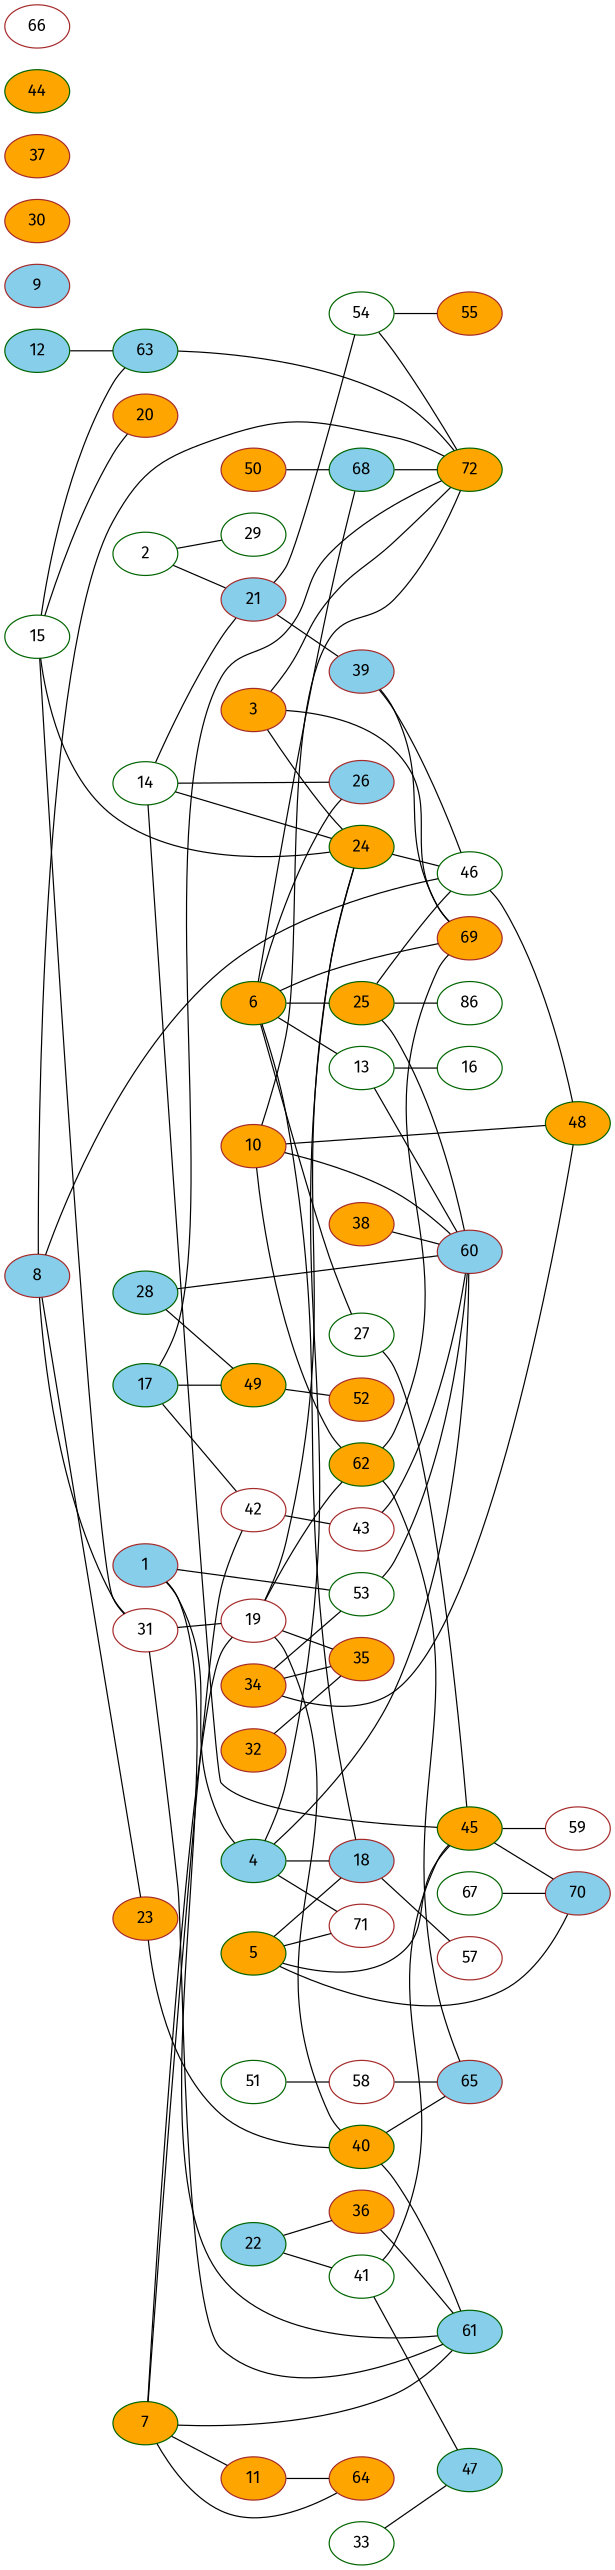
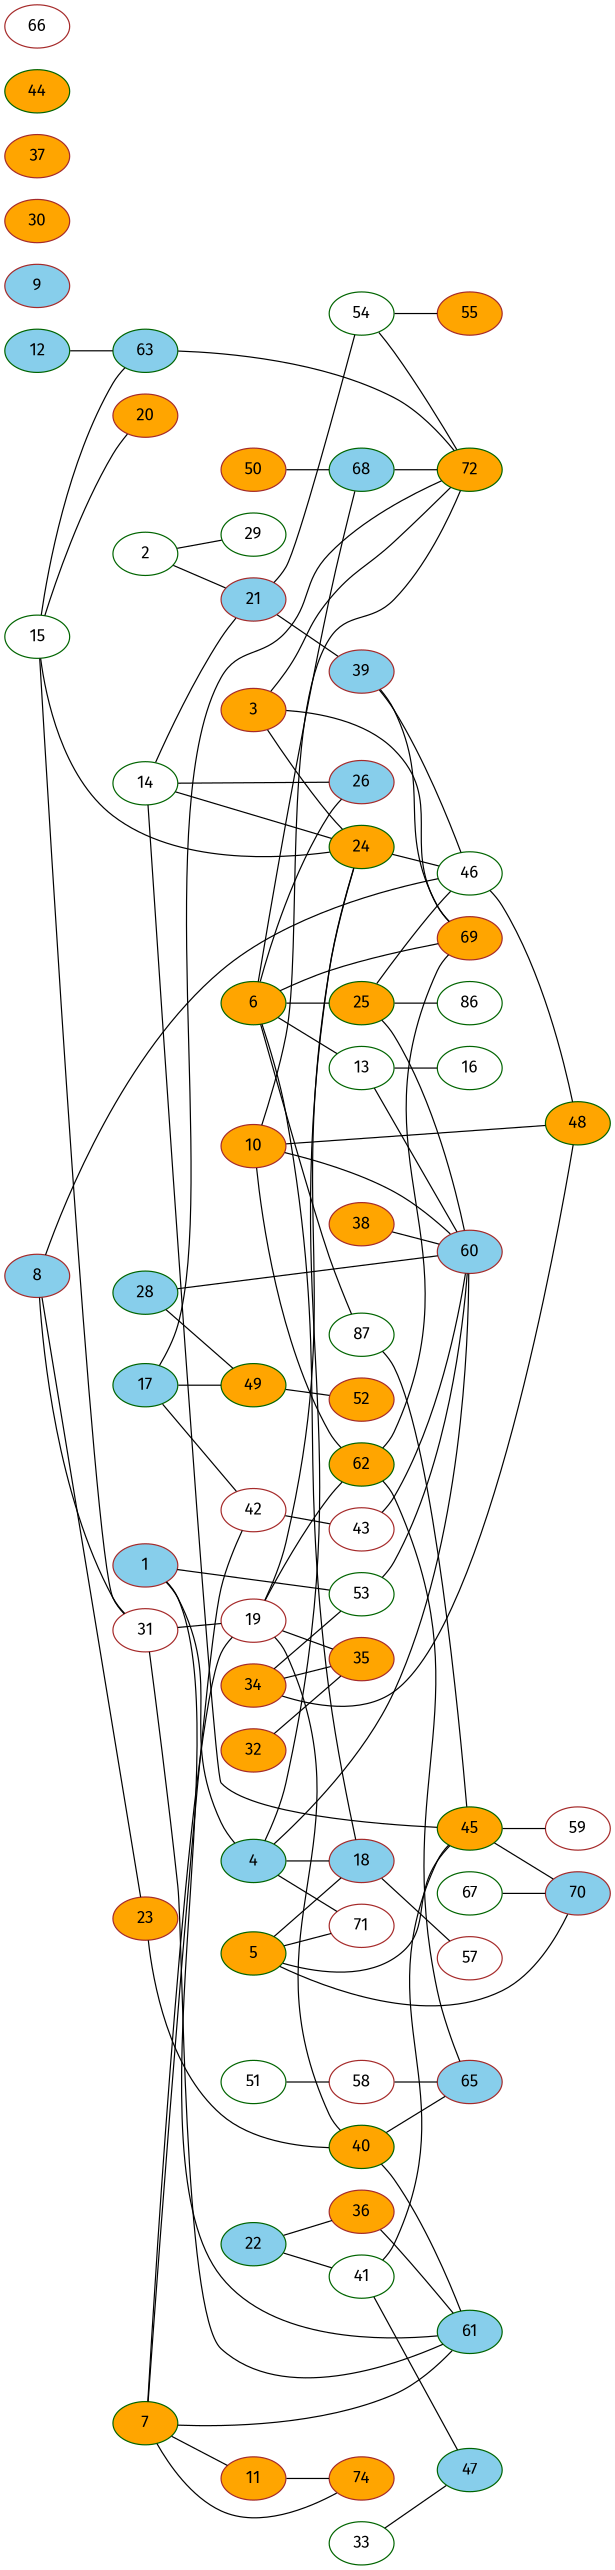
edge "72" -- "8": removed
node "27": label "27" -> "87"
node "64": label "64" -> "74"
